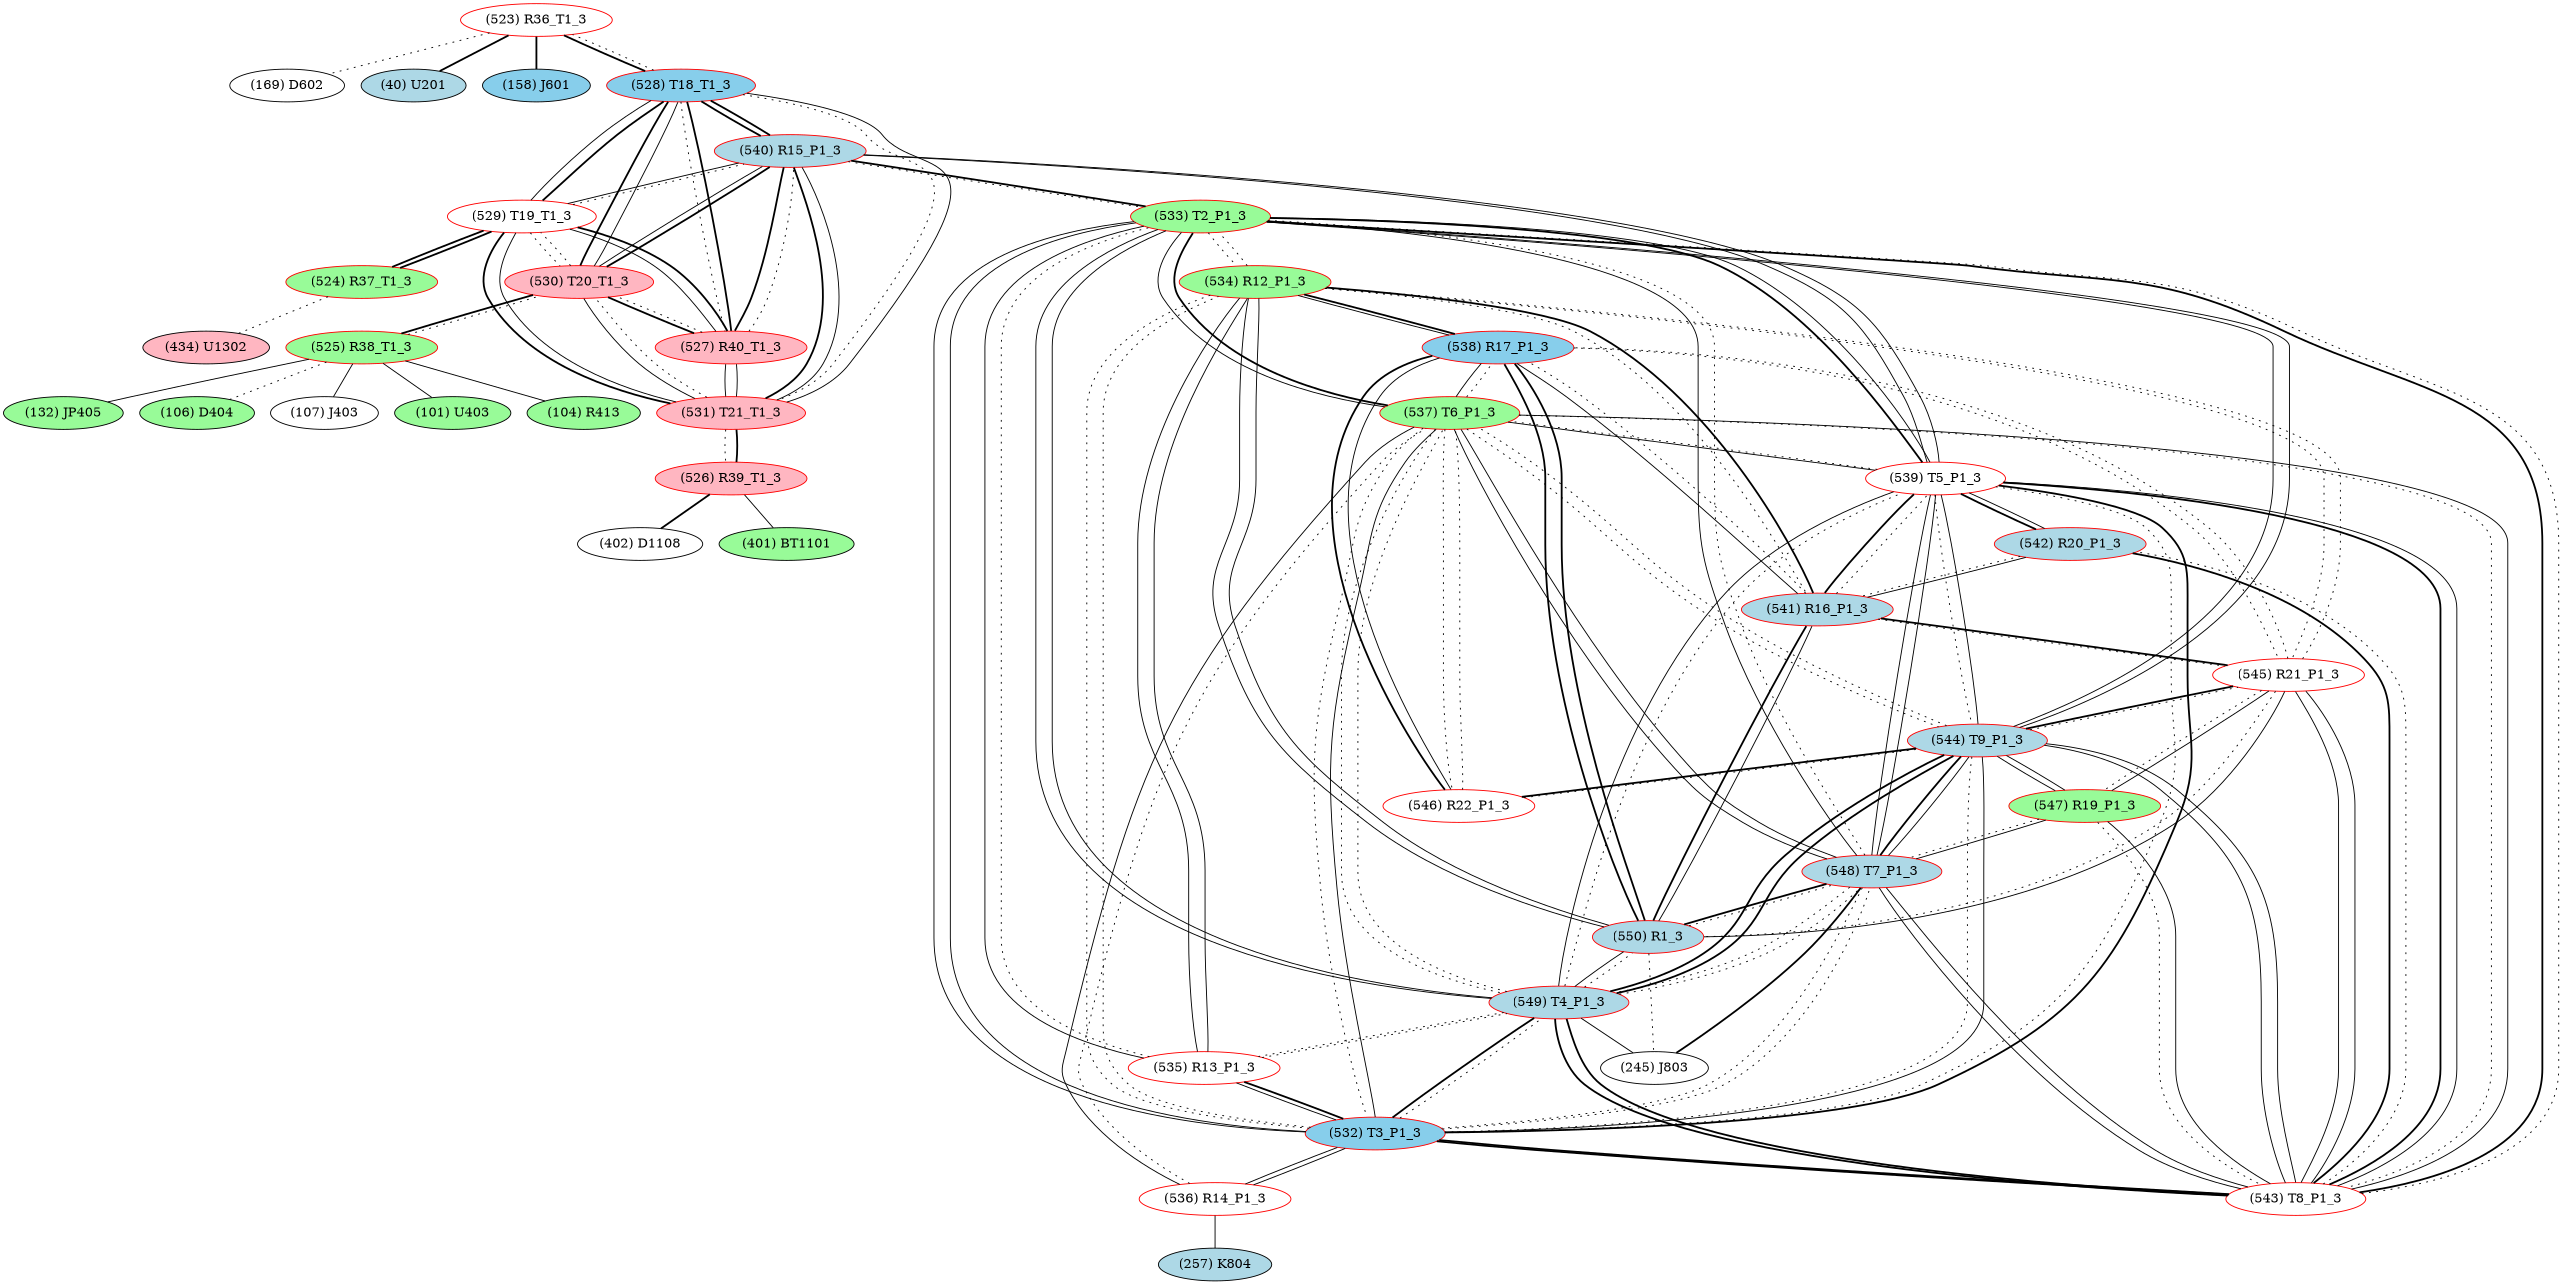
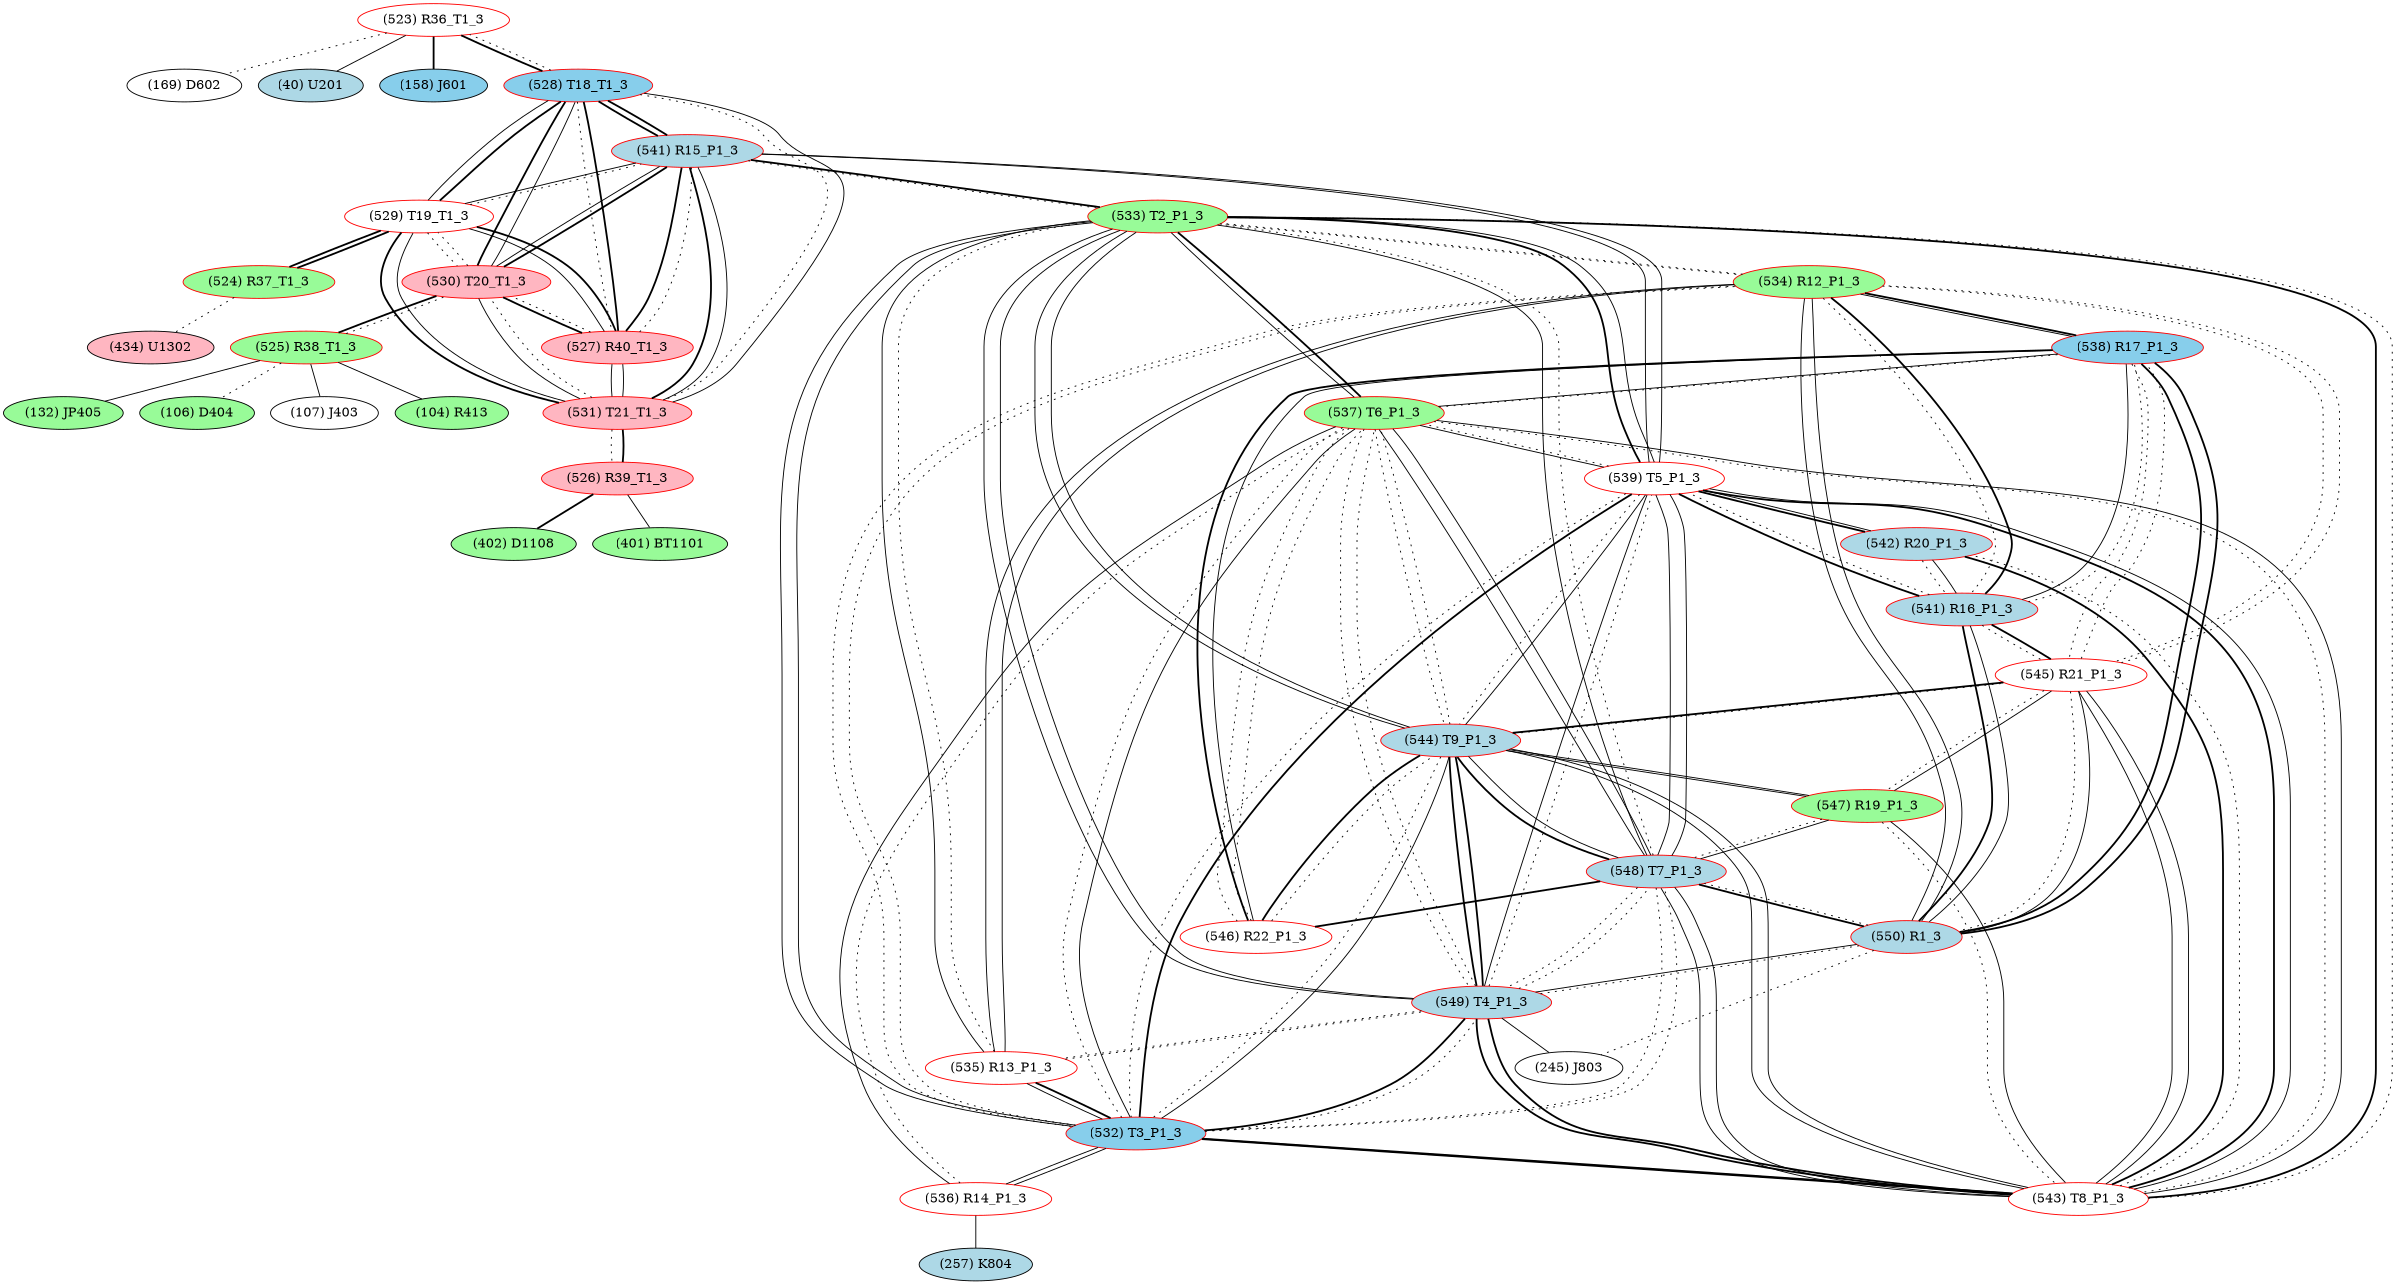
edge "(523) R36_T1_3" -- "(40) U201": style bold -> solid
node "(540) R15_P1_3": label "(540) R15_P1_3" -> "(541) R15_P1_3"
node "(101) U403": removed
node "(402) D1108": fillcolor white -> palegreen
edge "(548) T7_P1_3" -- "(245) J803": now "(548) T7_P1_3" -- "(546) R22_P1_3"
